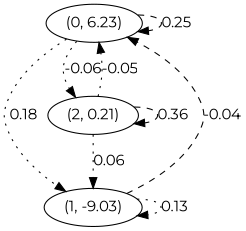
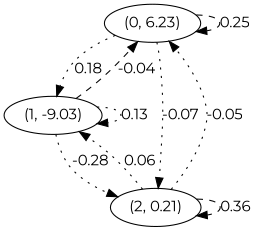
edge "(0, 6.23)" -> "(2, 0.21)": label "-0.06" -> "-0.07"
edge "(1, -9.03)" -> "(2, 0.21)": added, label "-0.28"
